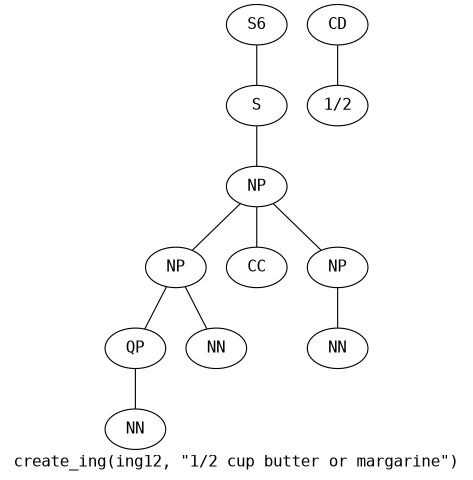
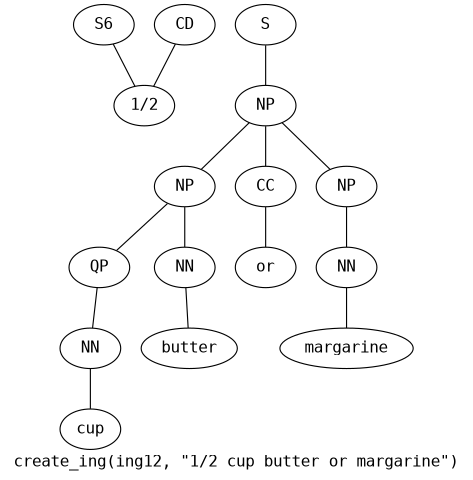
edge "S6" -- "S": now "S6" -- "1/2"
node "or": added
node "butter": added
node "margarine": added
node "cup": added
